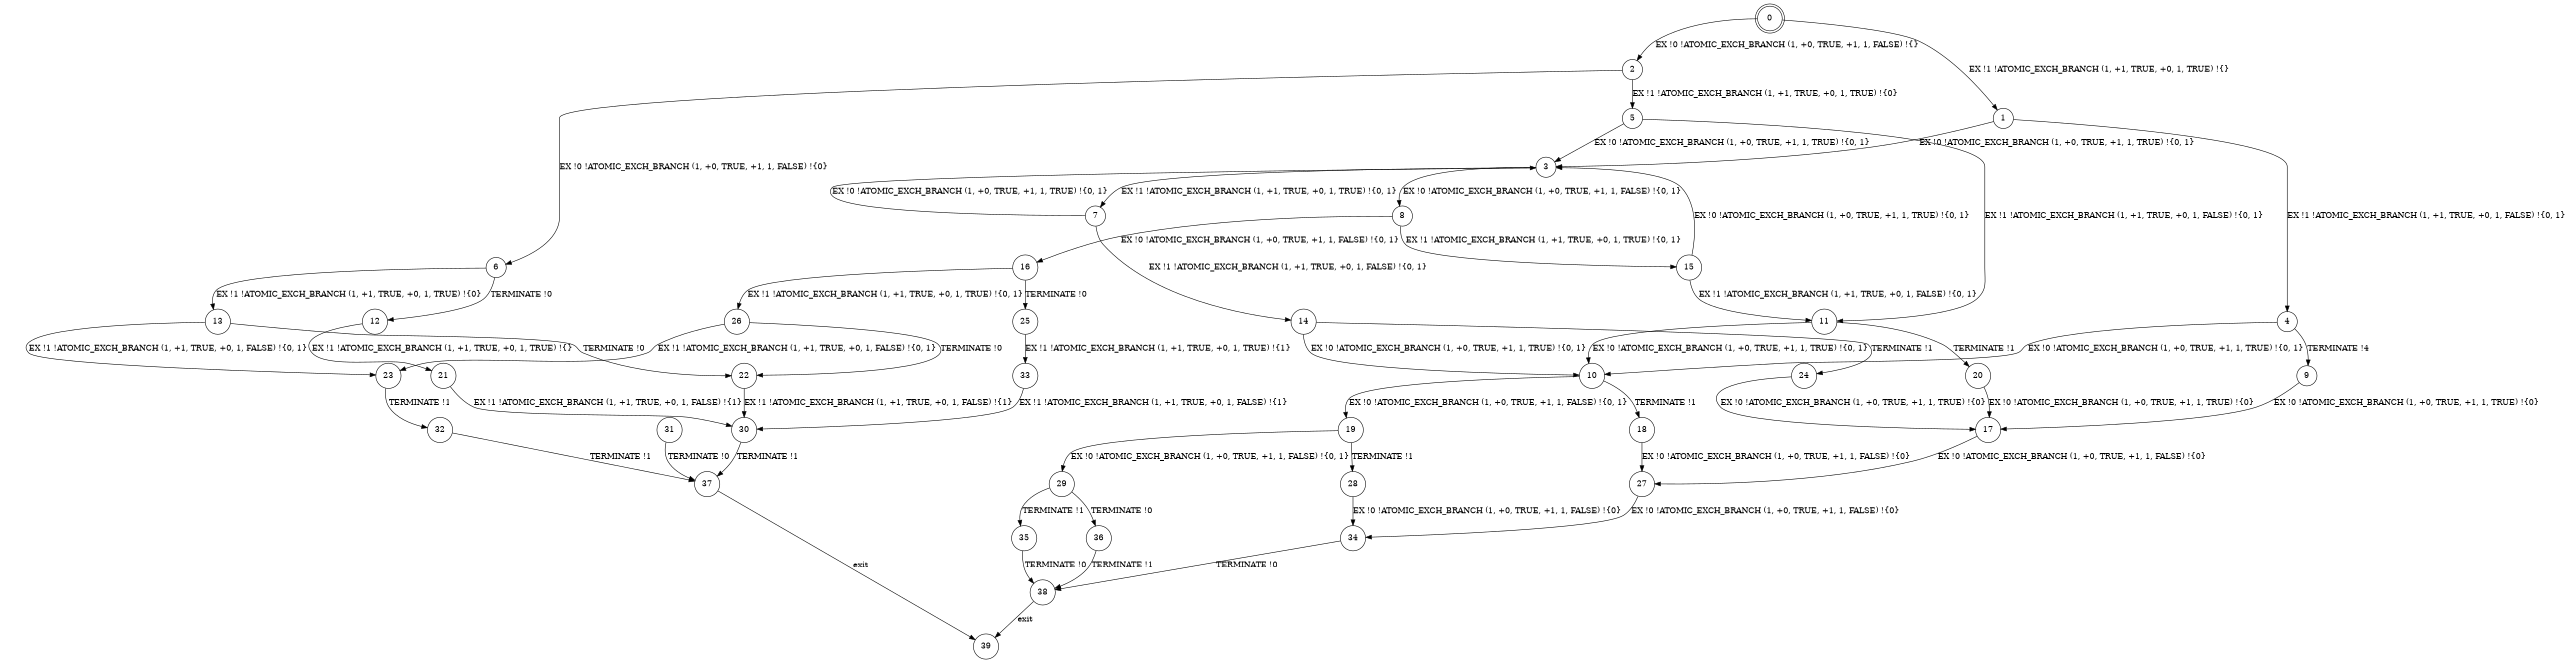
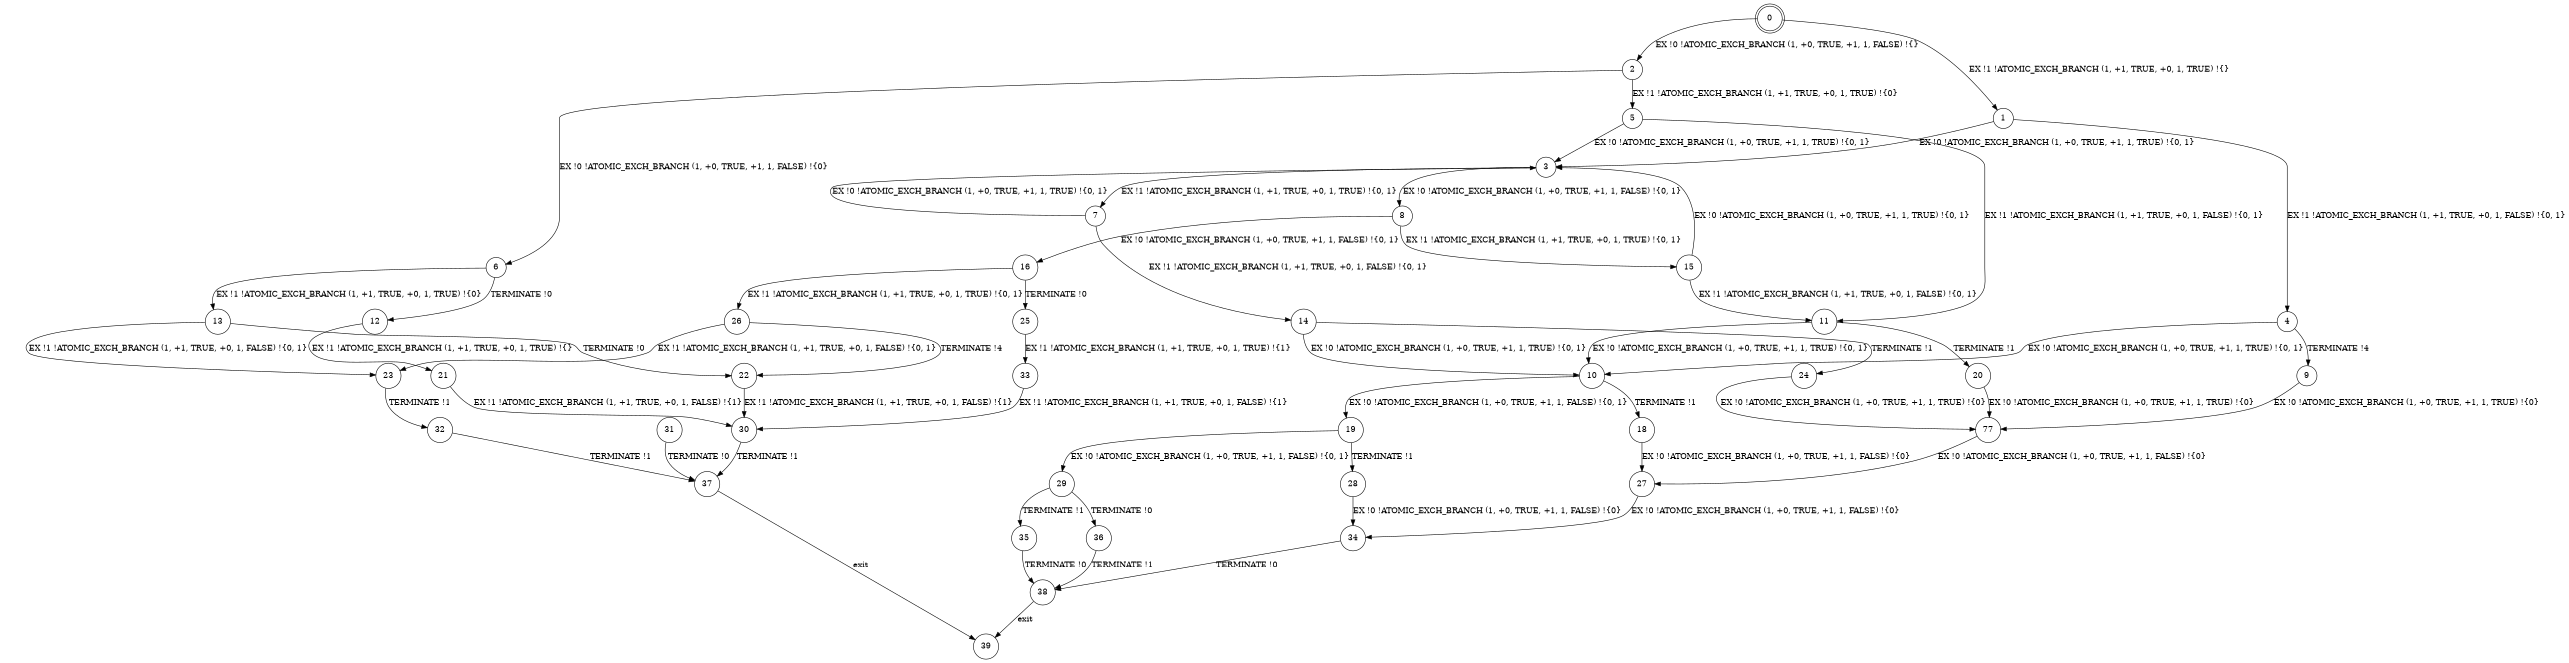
edge "26" -> "22": label "TERMINATE !0" -> "TERMINATE !4"
node "17": label "17" -> "77"
